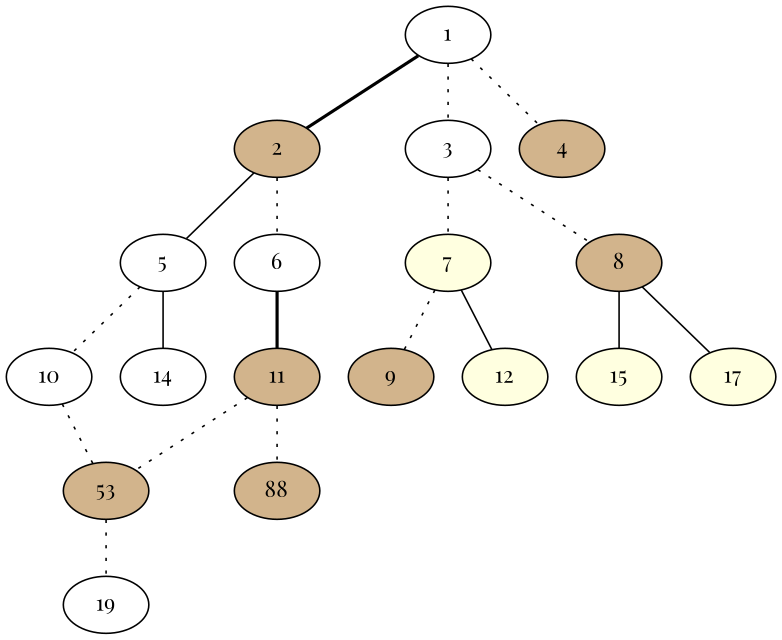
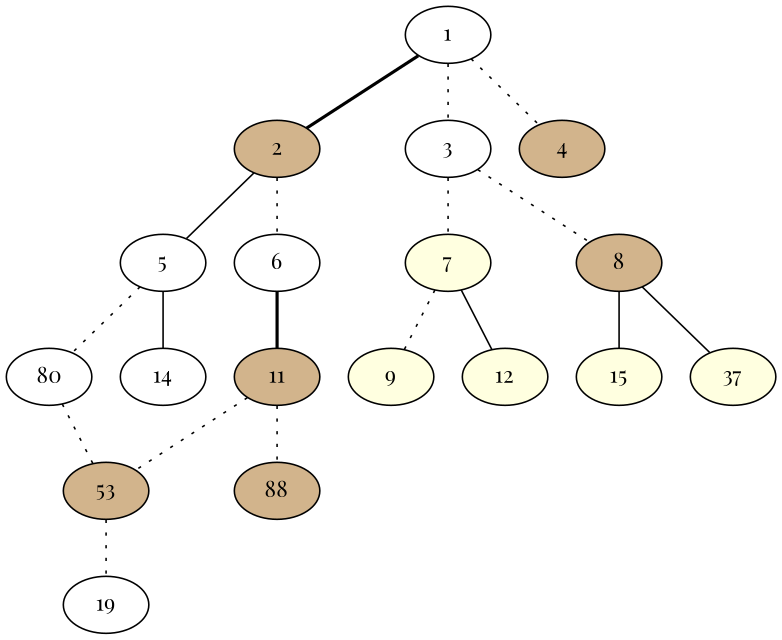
node "10": label "10" -> "80"
node "9": fillcolor tan -> lightyellow
node "17": label "17" -> "37"
